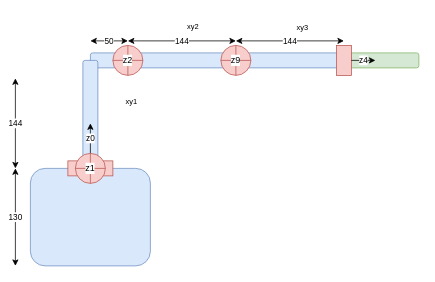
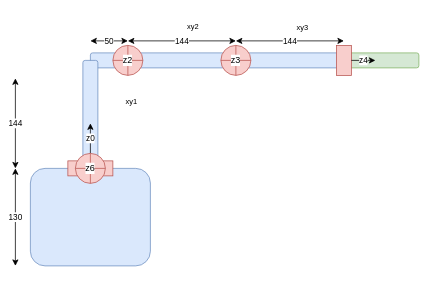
node "z9": label "z9" -> "z3"
node "z1": label "z1" -> "z6"
